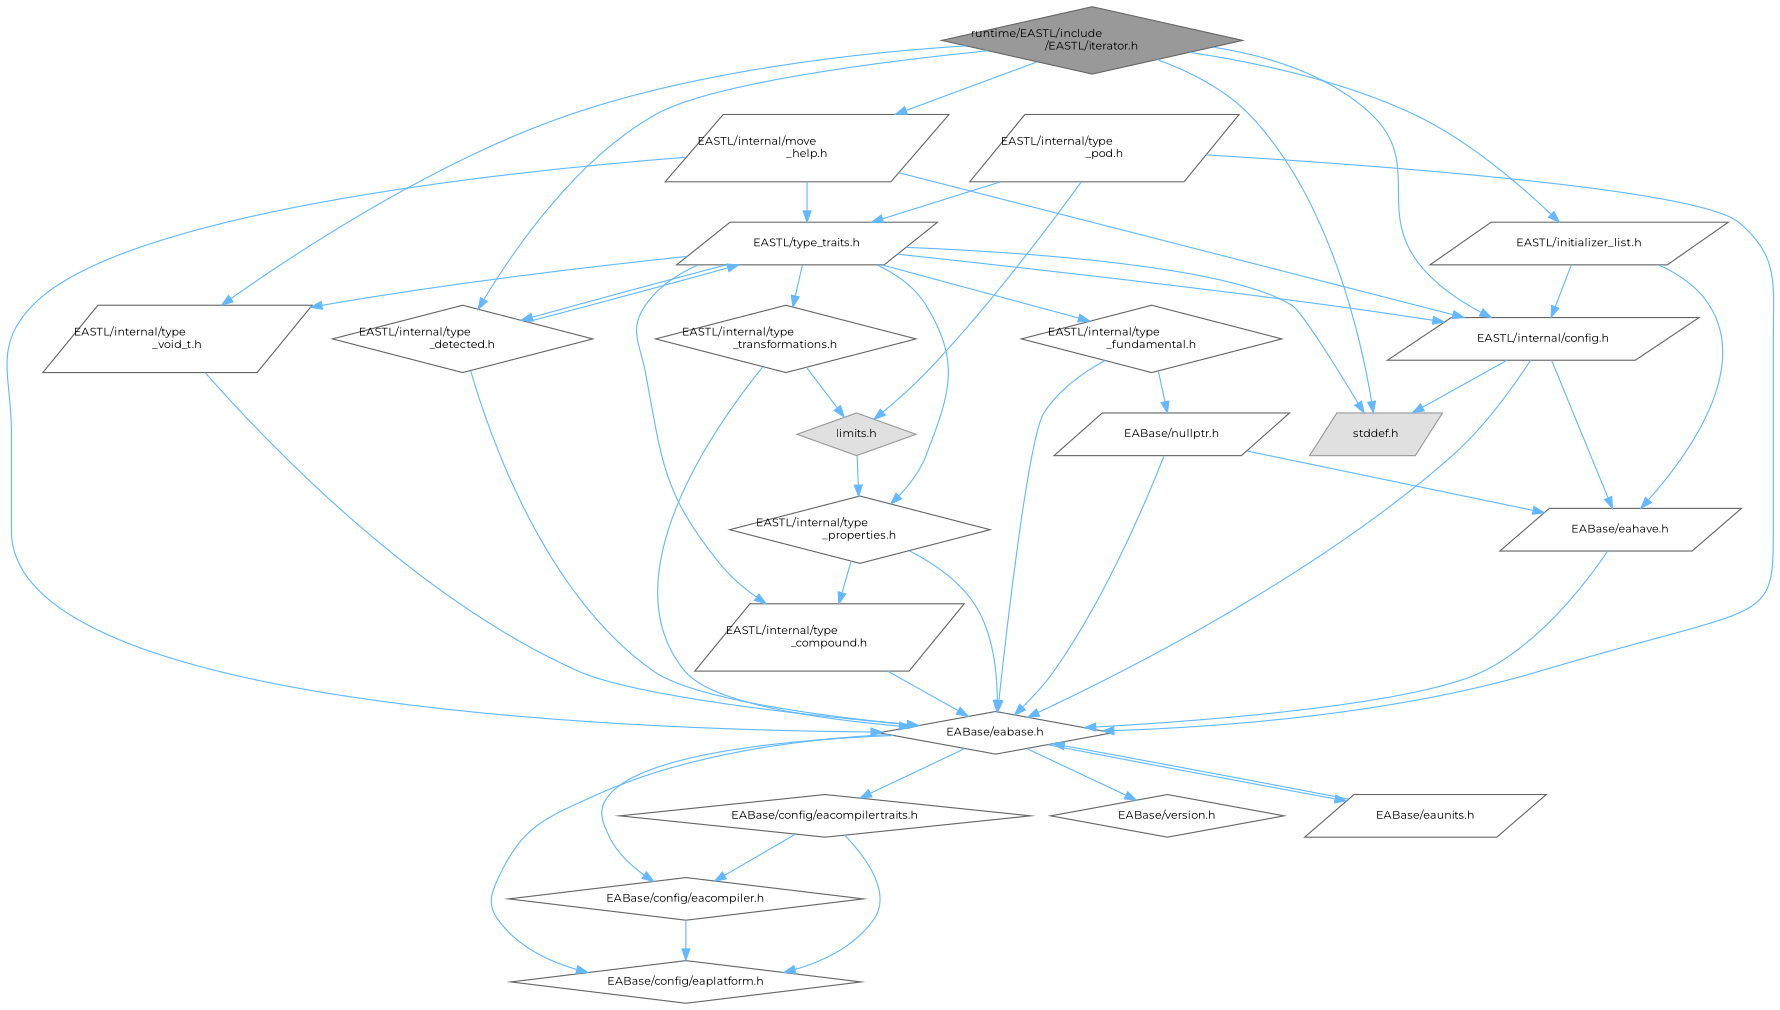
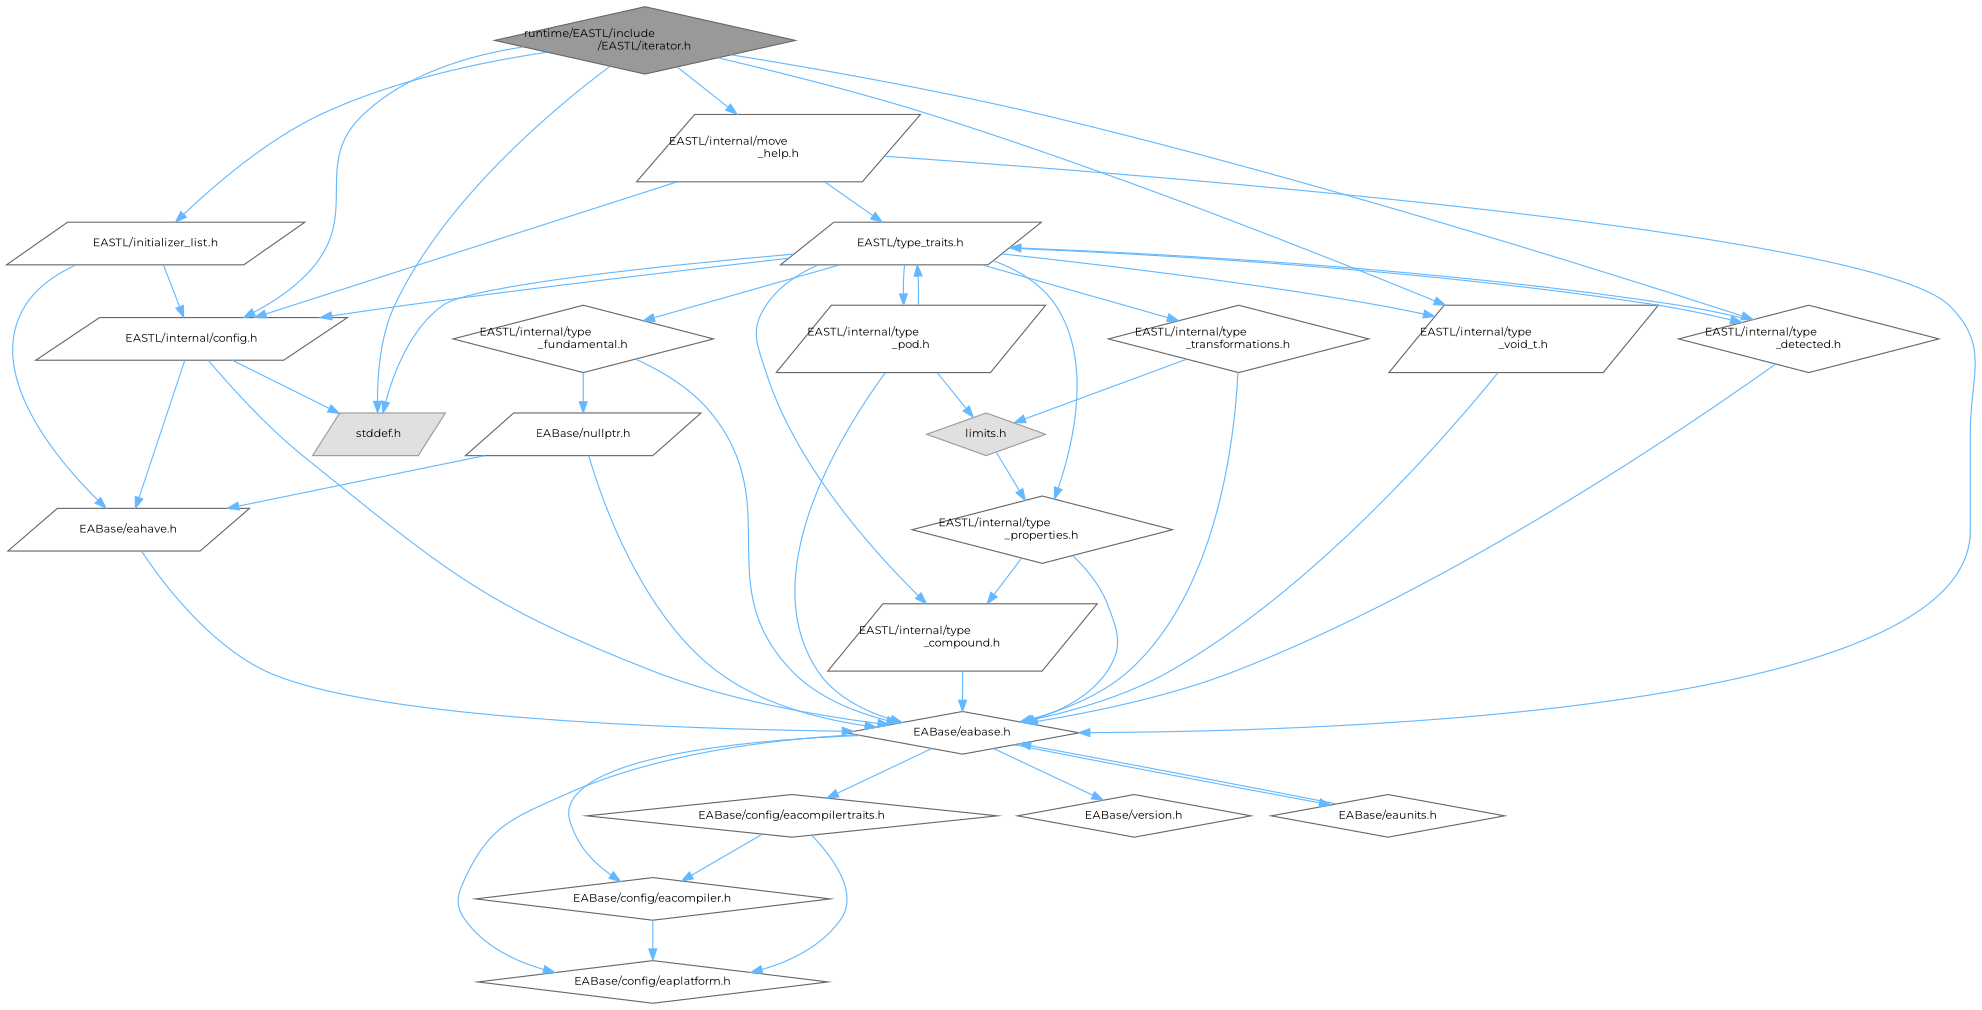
edge "EASTL/type_traits.h" -> "EASTL/internal/type _pod.h": added
node "EABase/eaunits.h": shape parallelogram -> diamond
